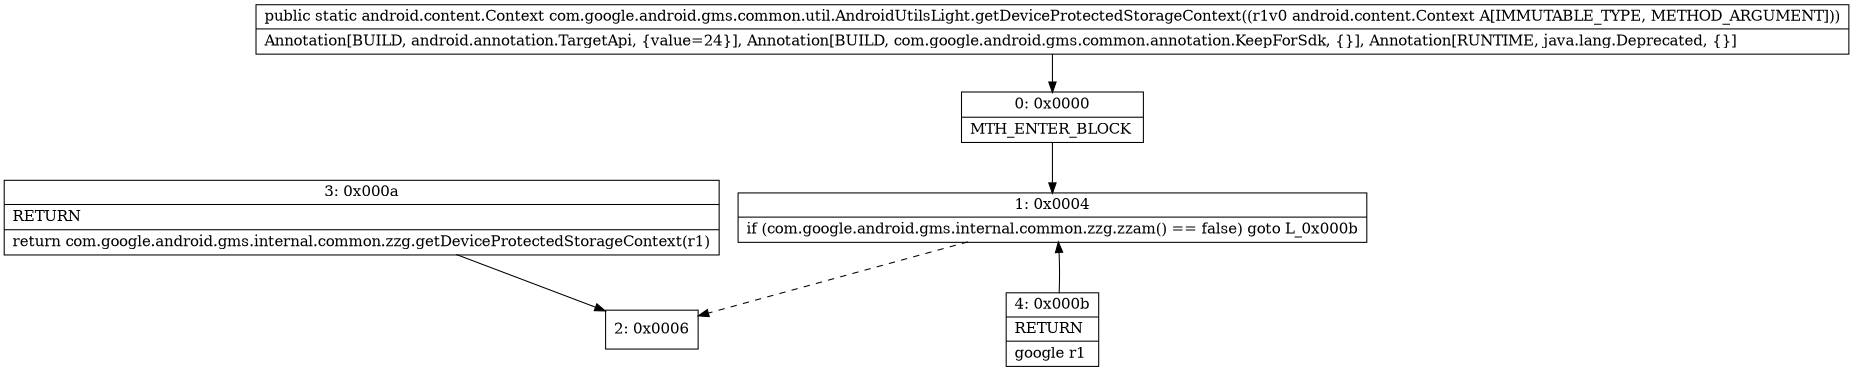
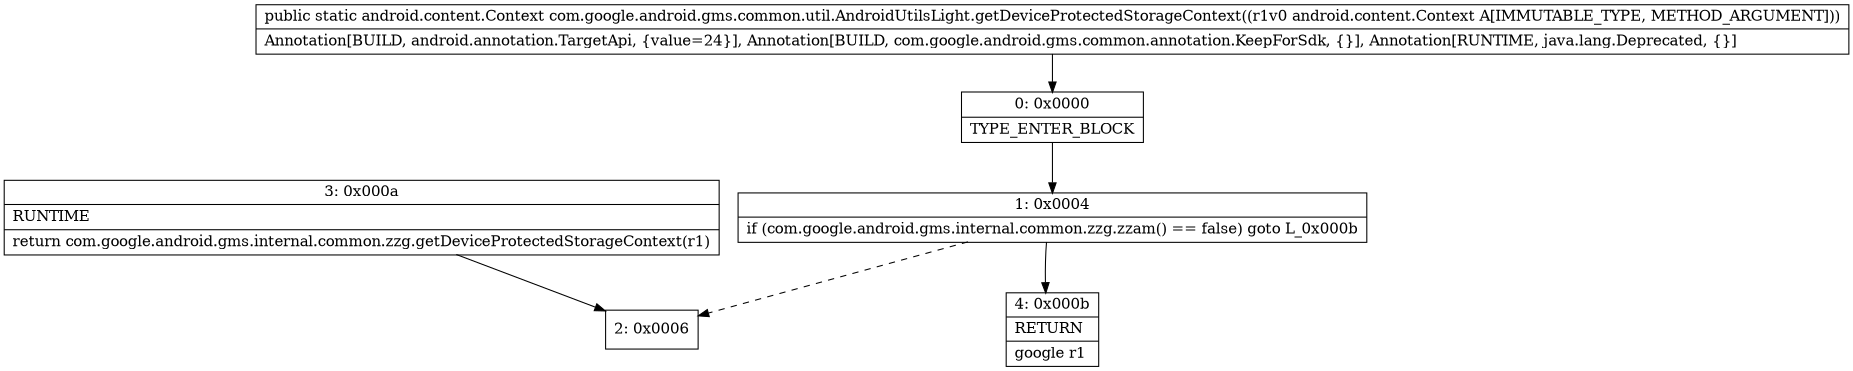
node "0: 0x0000": text "MTH_ENTER_BLOCK" -> "TYPE_ENTER_BLOCK"
node "3: 0x000a": text "RETURN" -> "RUNTIME"
edge "4: 0x000b" -> "1: 0x0004": reversed
